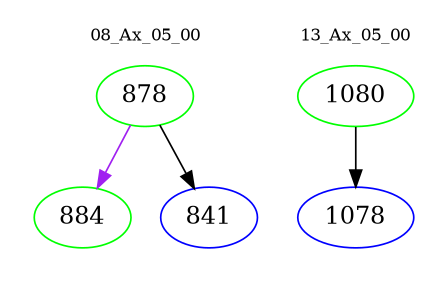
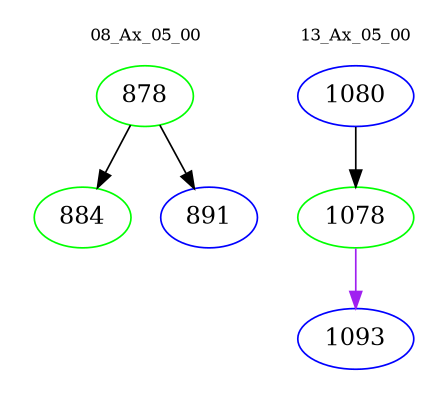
node "1080": color green -> blue
edge "878" -> "884": color purple -> black
node "841": label "841" -> "891"
node "1078": color blue -> green
node "1093": added
